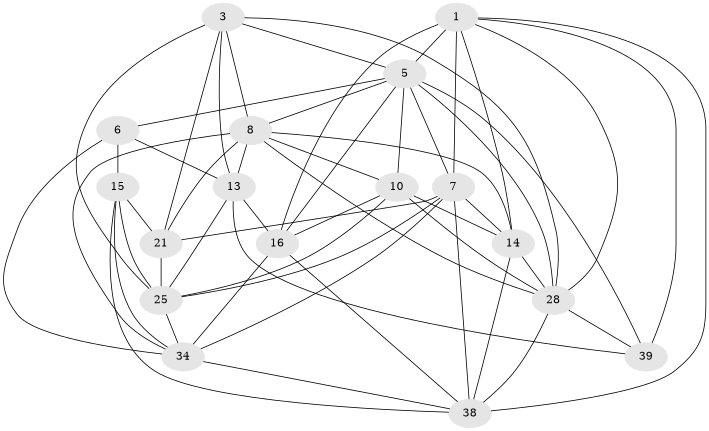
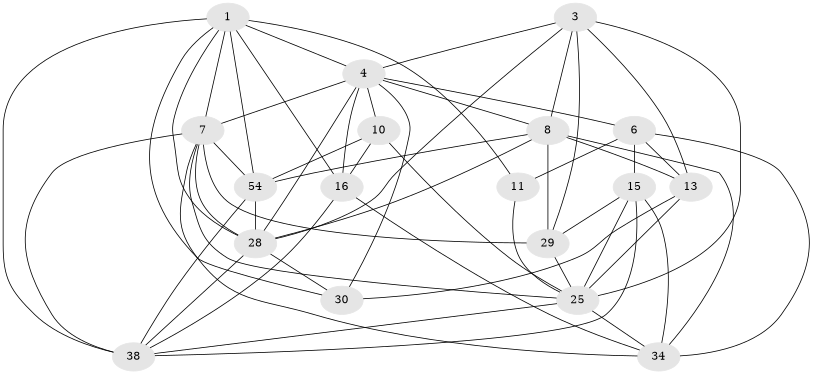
node "5": label "5" -> "4"
edge "8" -- "10": removed
node "11": added
edge "13" -- "16": removed
node "21": label "21" -> "29"
node "14": label "14" -> "54"
edge "10" -- "28": now "7" -- "28"
node "39": label "39" -> "30"
edge "34" -- "38": now "25" -- "38"
